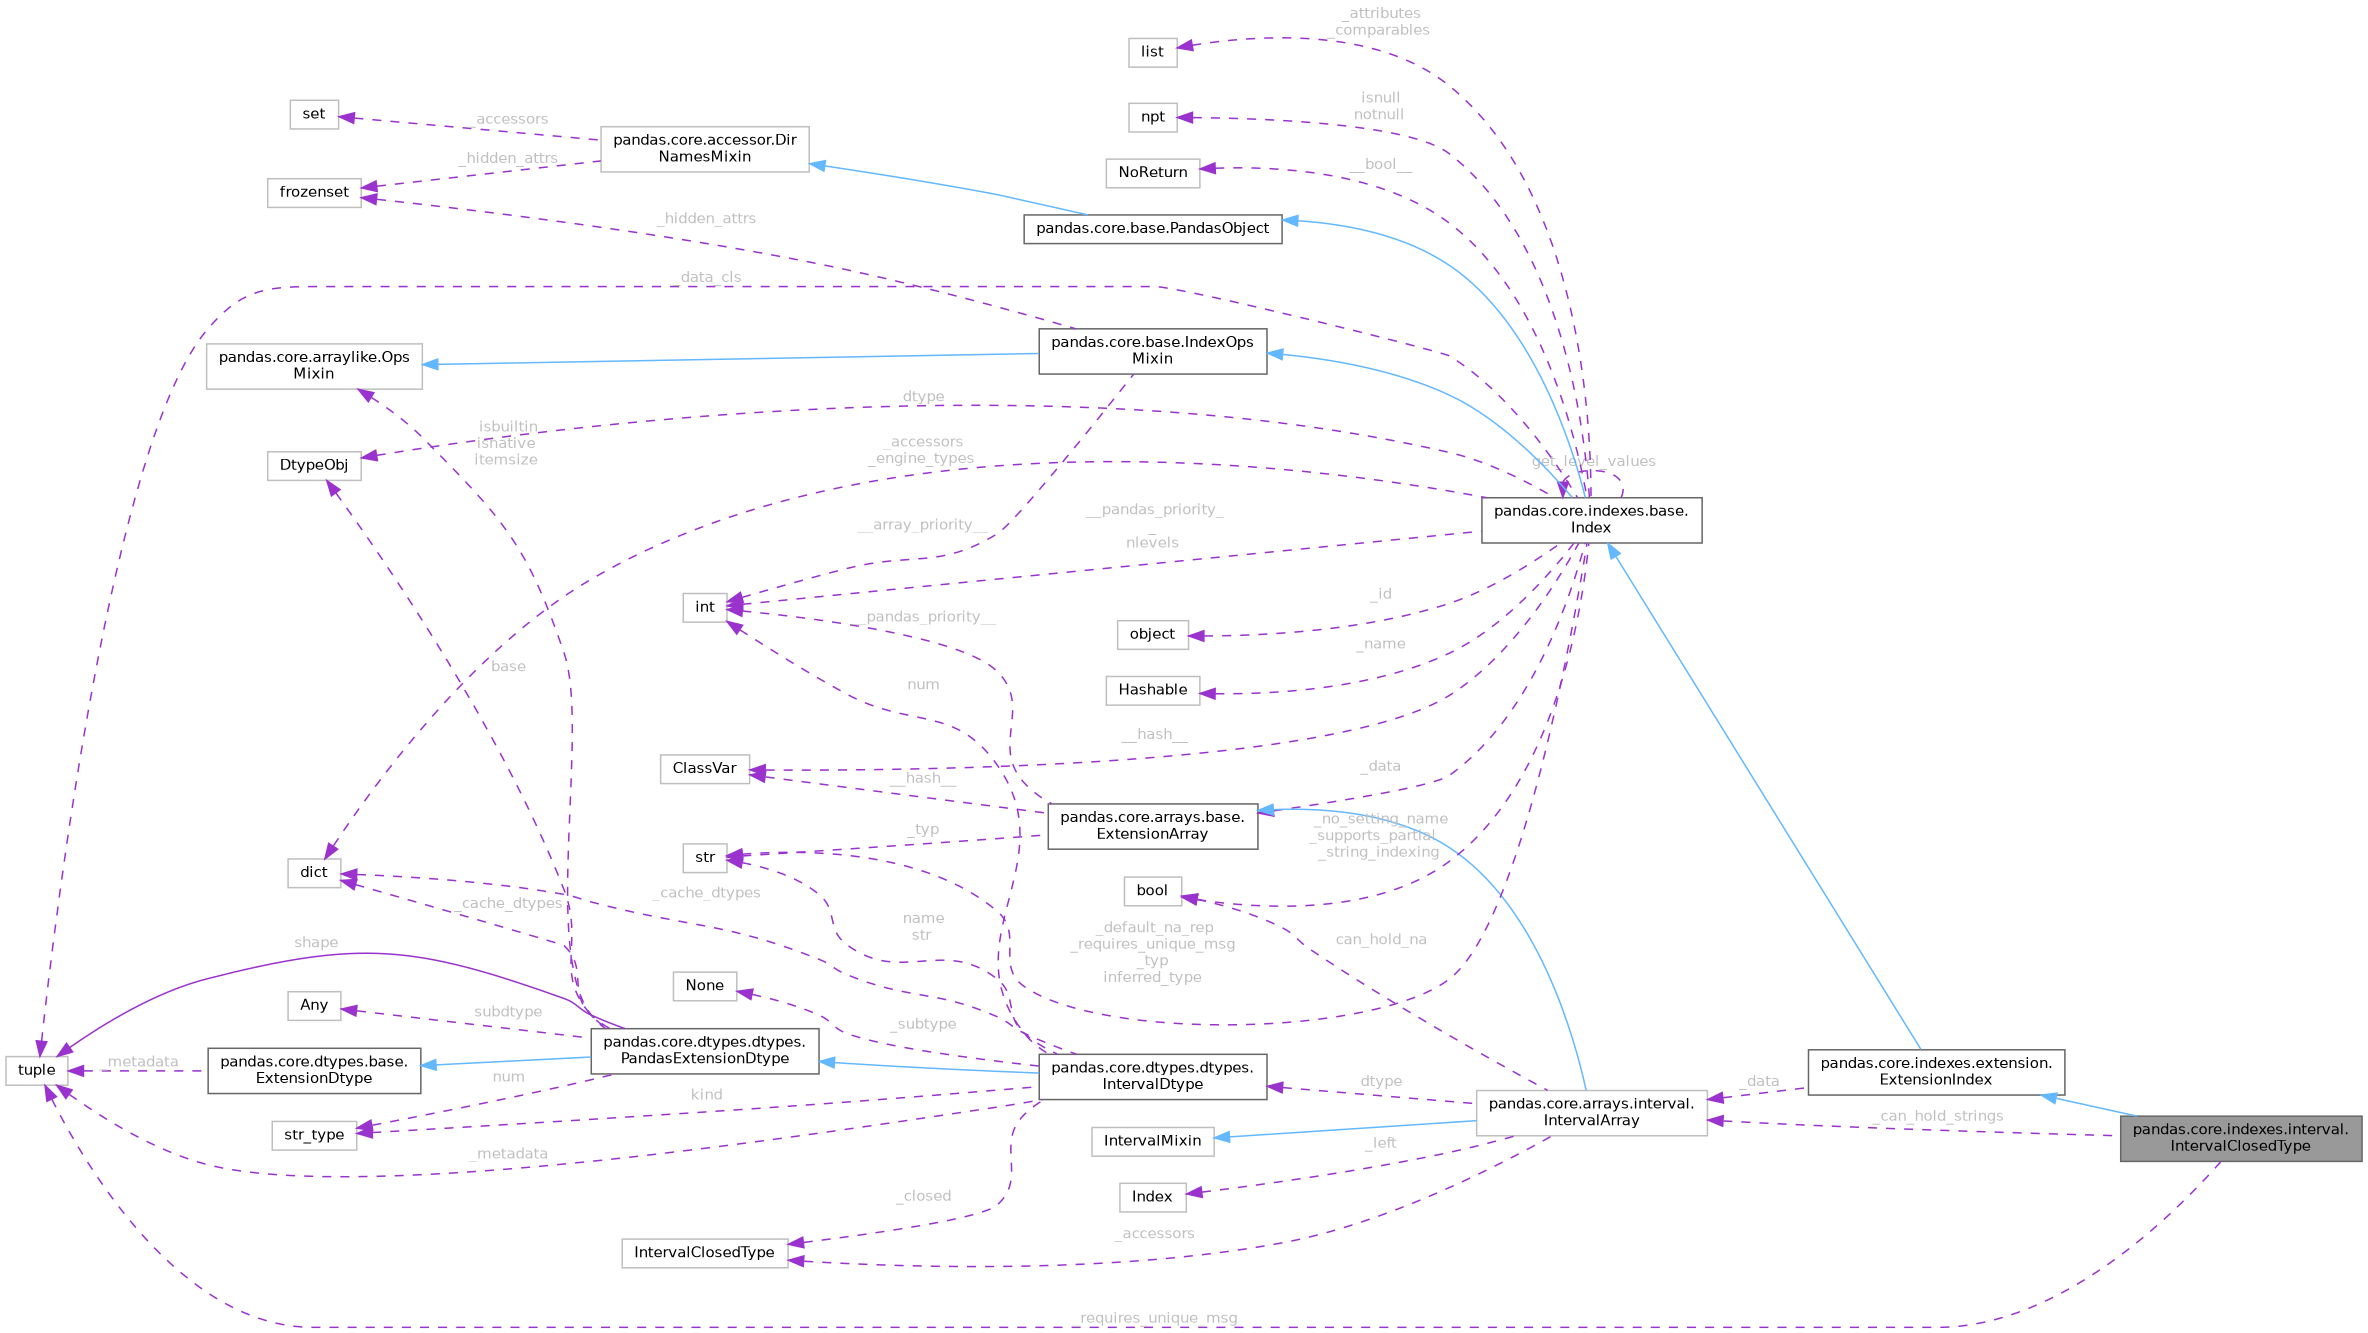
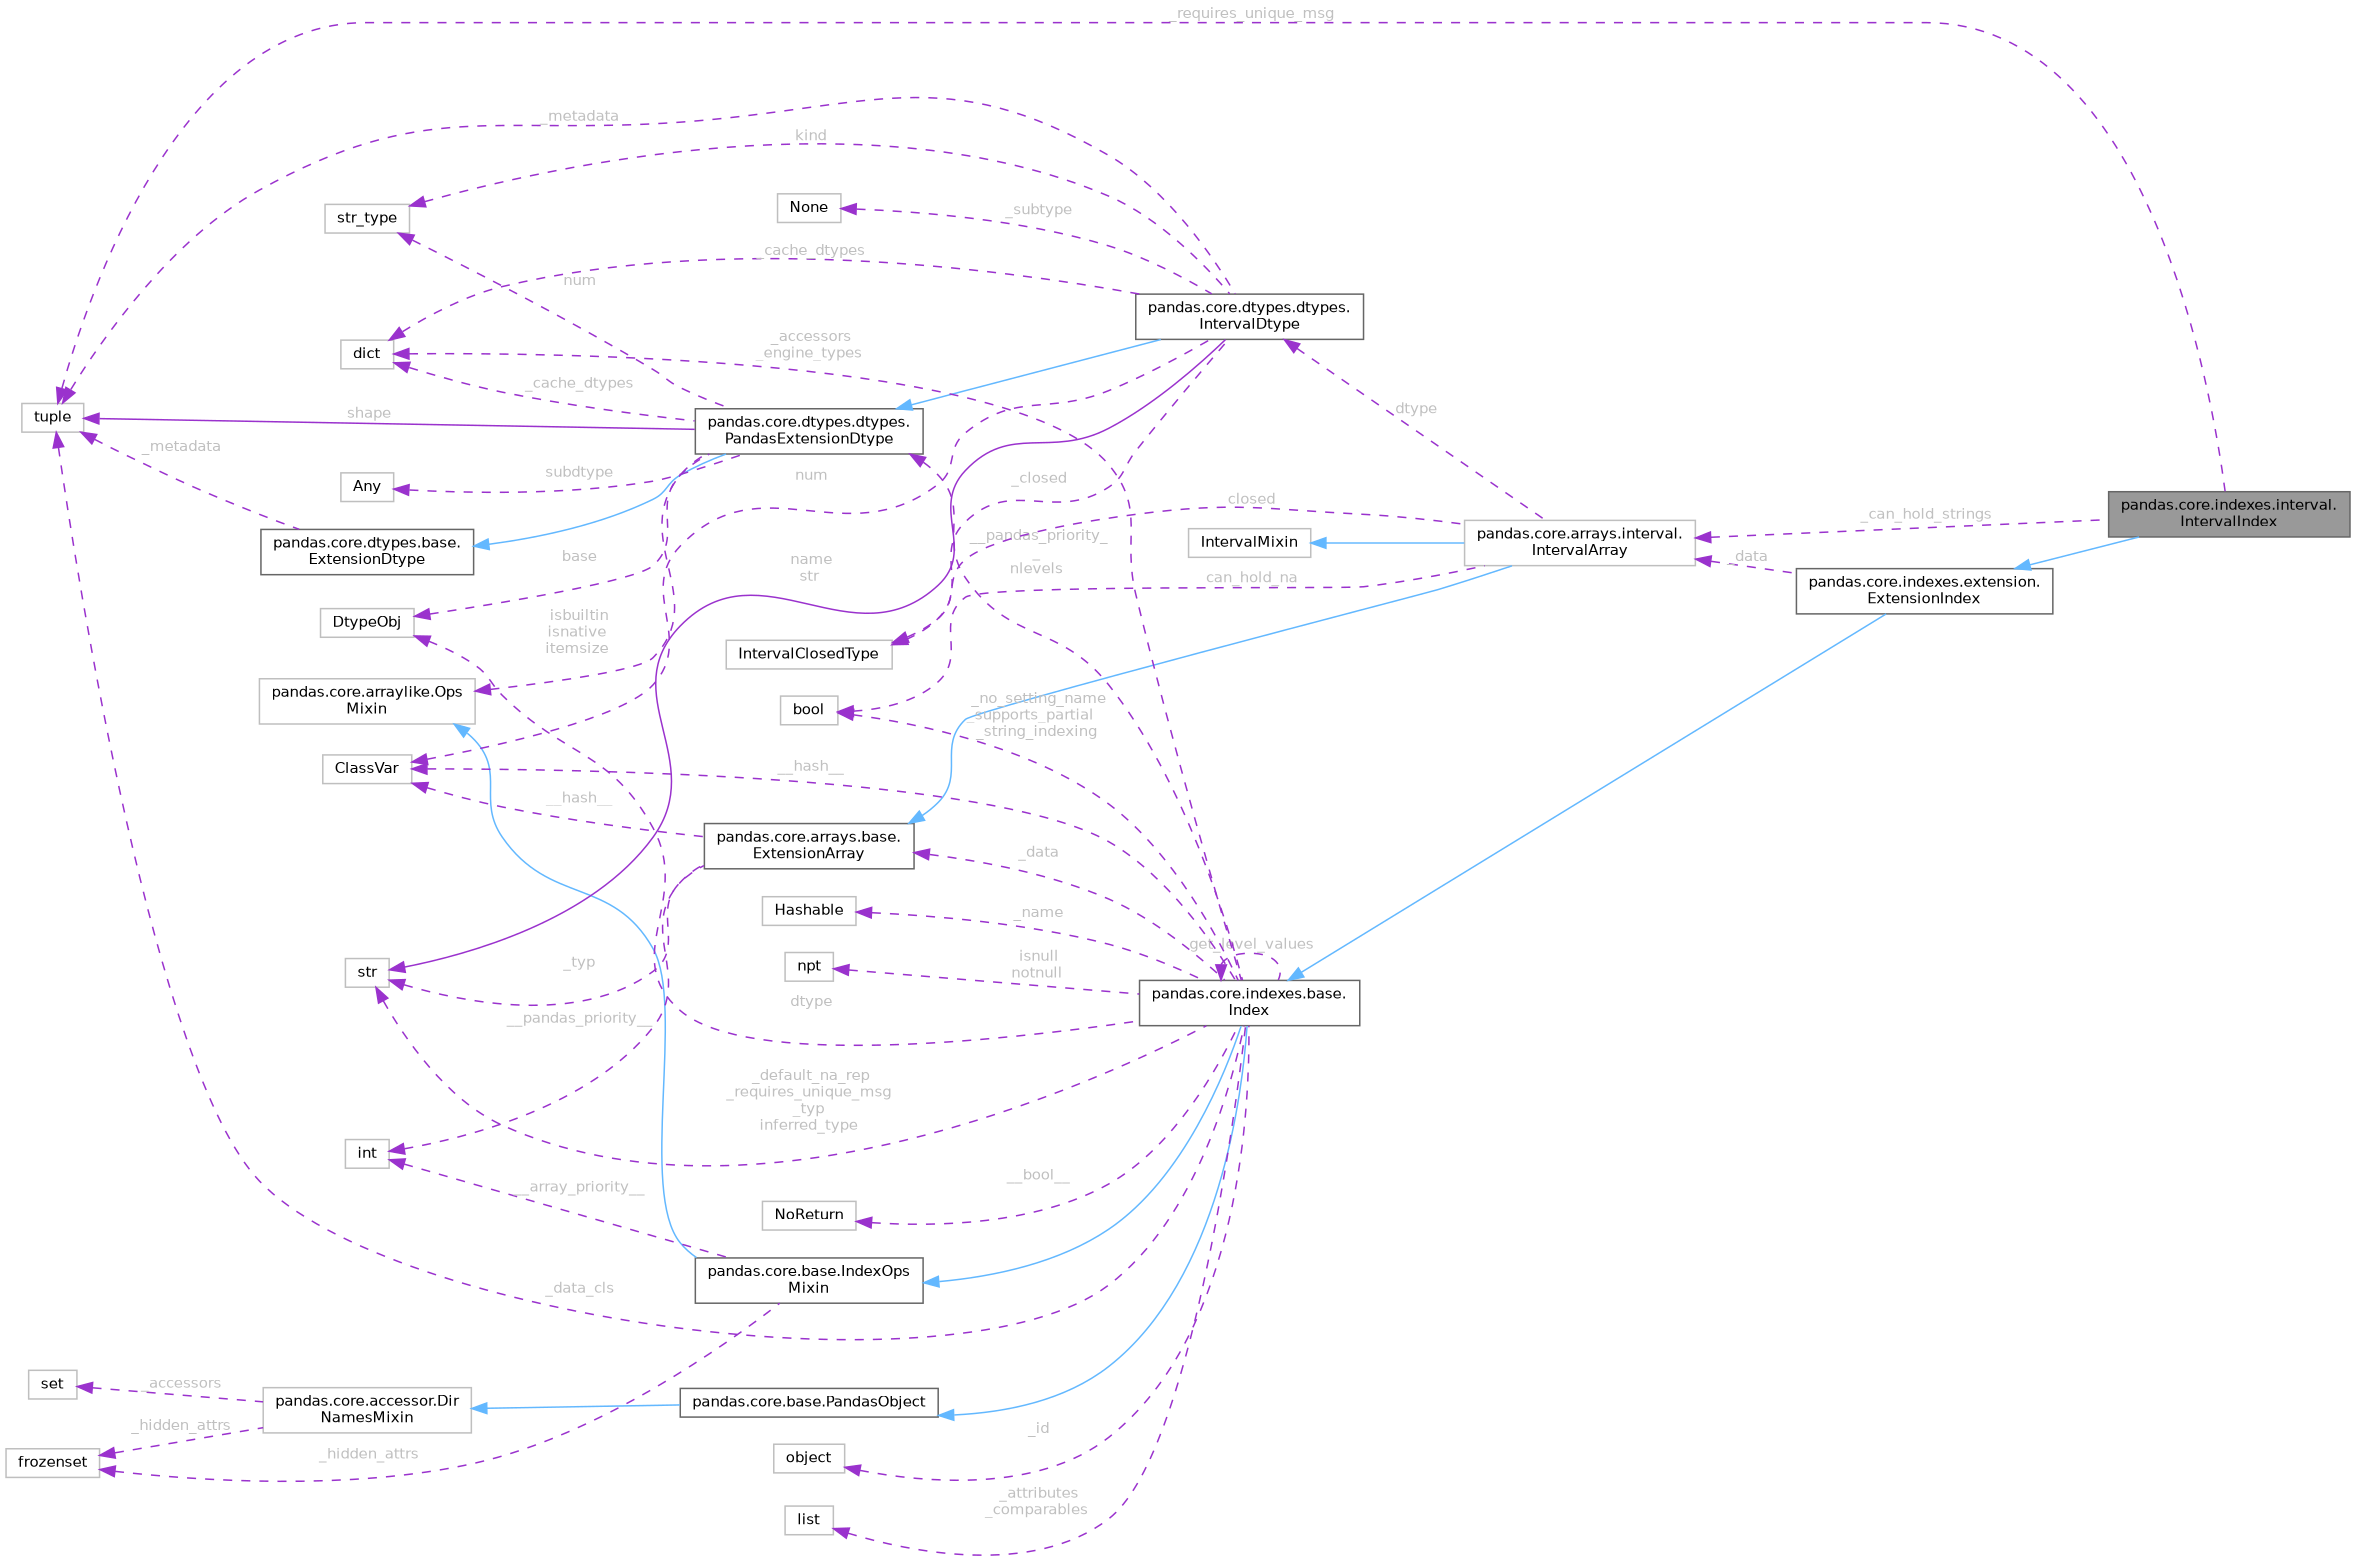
edge "pandas.core.indexes.base. Index" -> "int": now "pandas.core.indexes.base. Index" -> "pandas.core.dtypes.dtypes. PandasExtensionDtype"
edge "pandas.core.dtypes.dtypes. IntervalDtype" -> "int": now "pandas.core.dtypes.dtypes. IntervalDtype" -> "ClassVar"
edge "pandas.core.dtypes.dtypes. IntervalDtype" -> "str": style dashed -> solid
node "pandas.core.indexes.interval. IntervalClosedType": label "pandas.core.indexes.interval. IntervalClosedType" -> "pandas.core.indexes.interval. IntervalIndex"
node "Index": removed
edge "pandas.core.arrays.interval. IntervalArray" -> "IntervalClosedType": label " _accessors" -> " closed"
